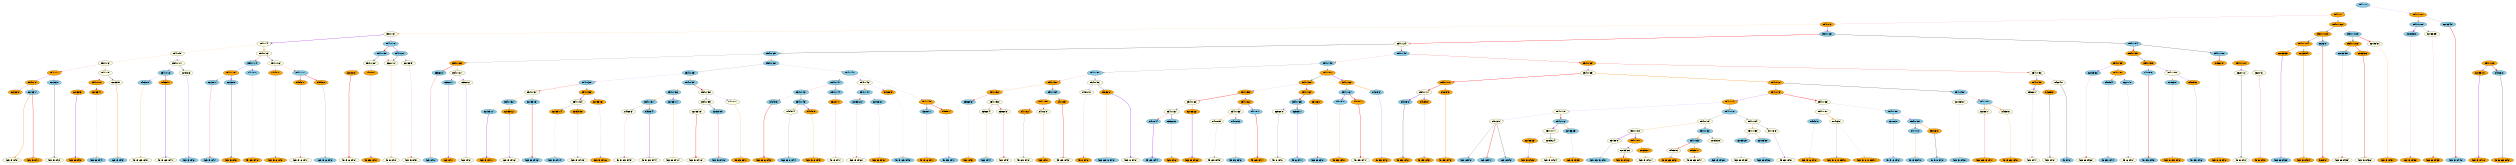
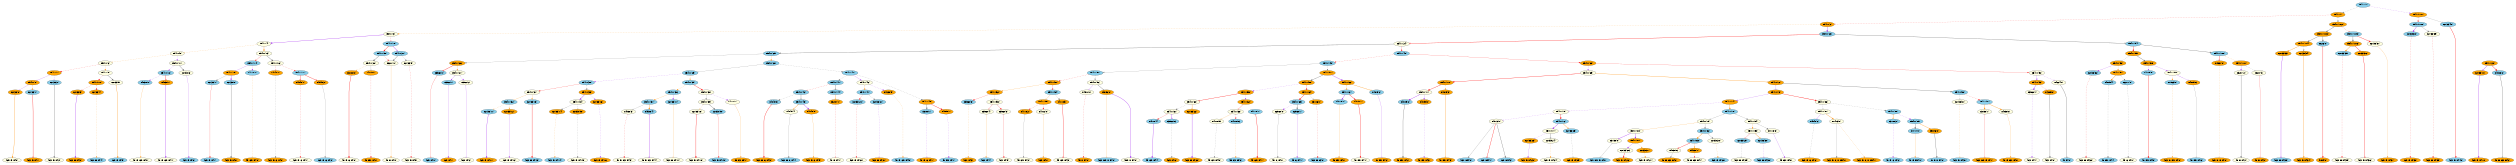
edge "L5411(62)" -> "L4118(7)": removed
edge "L2733(1)" -> "[Cis  E  A](0)": now "L2733(0)" -> "[Cis  E  A](0)"
